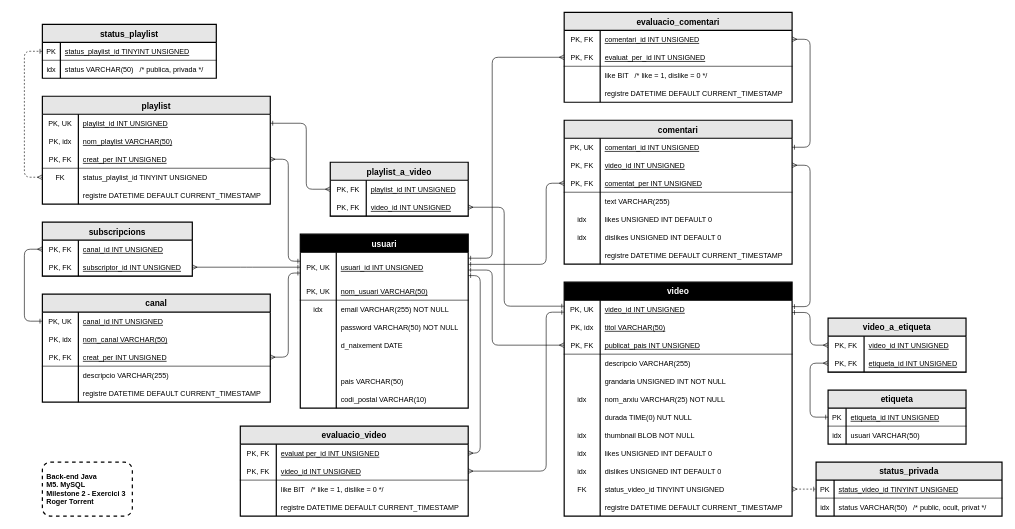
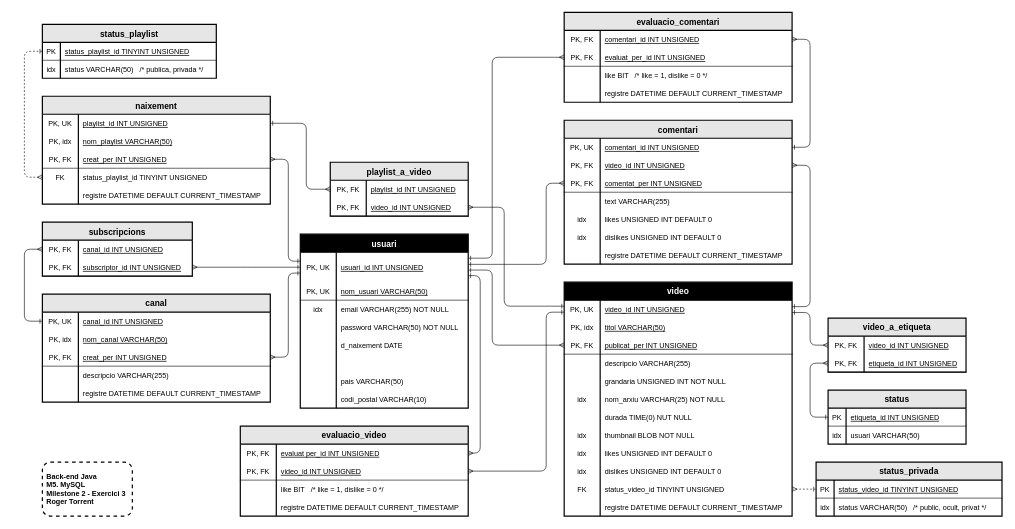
node "playlist": label "playlist" -> "naixement"
node "publicat_pais INT UNSIGNED": label "publicat_pais INT UNSIGNED" -> "publicat_per INT UNSIGNED"
node "etiqueta": label "etiqueta" -> "status"
